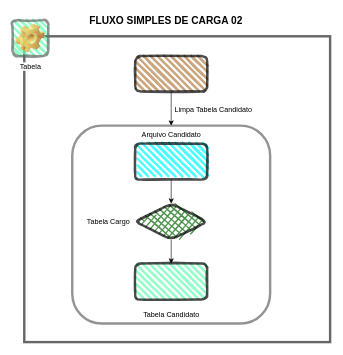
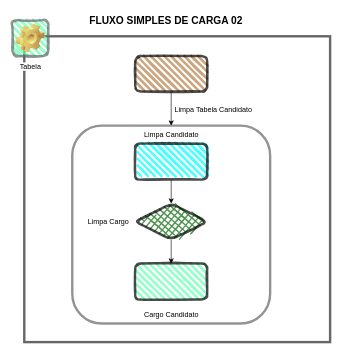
node "Arquivo Candidato": label "Arquivo Candidato" -> "Limpa Candidato"
node "Tabela Cargo": label "Tabela Cargo" -> "Limpa Cargo"
node "Tabela Candidato": label "Tabela Candidato" -> "Cargo Candidato"
